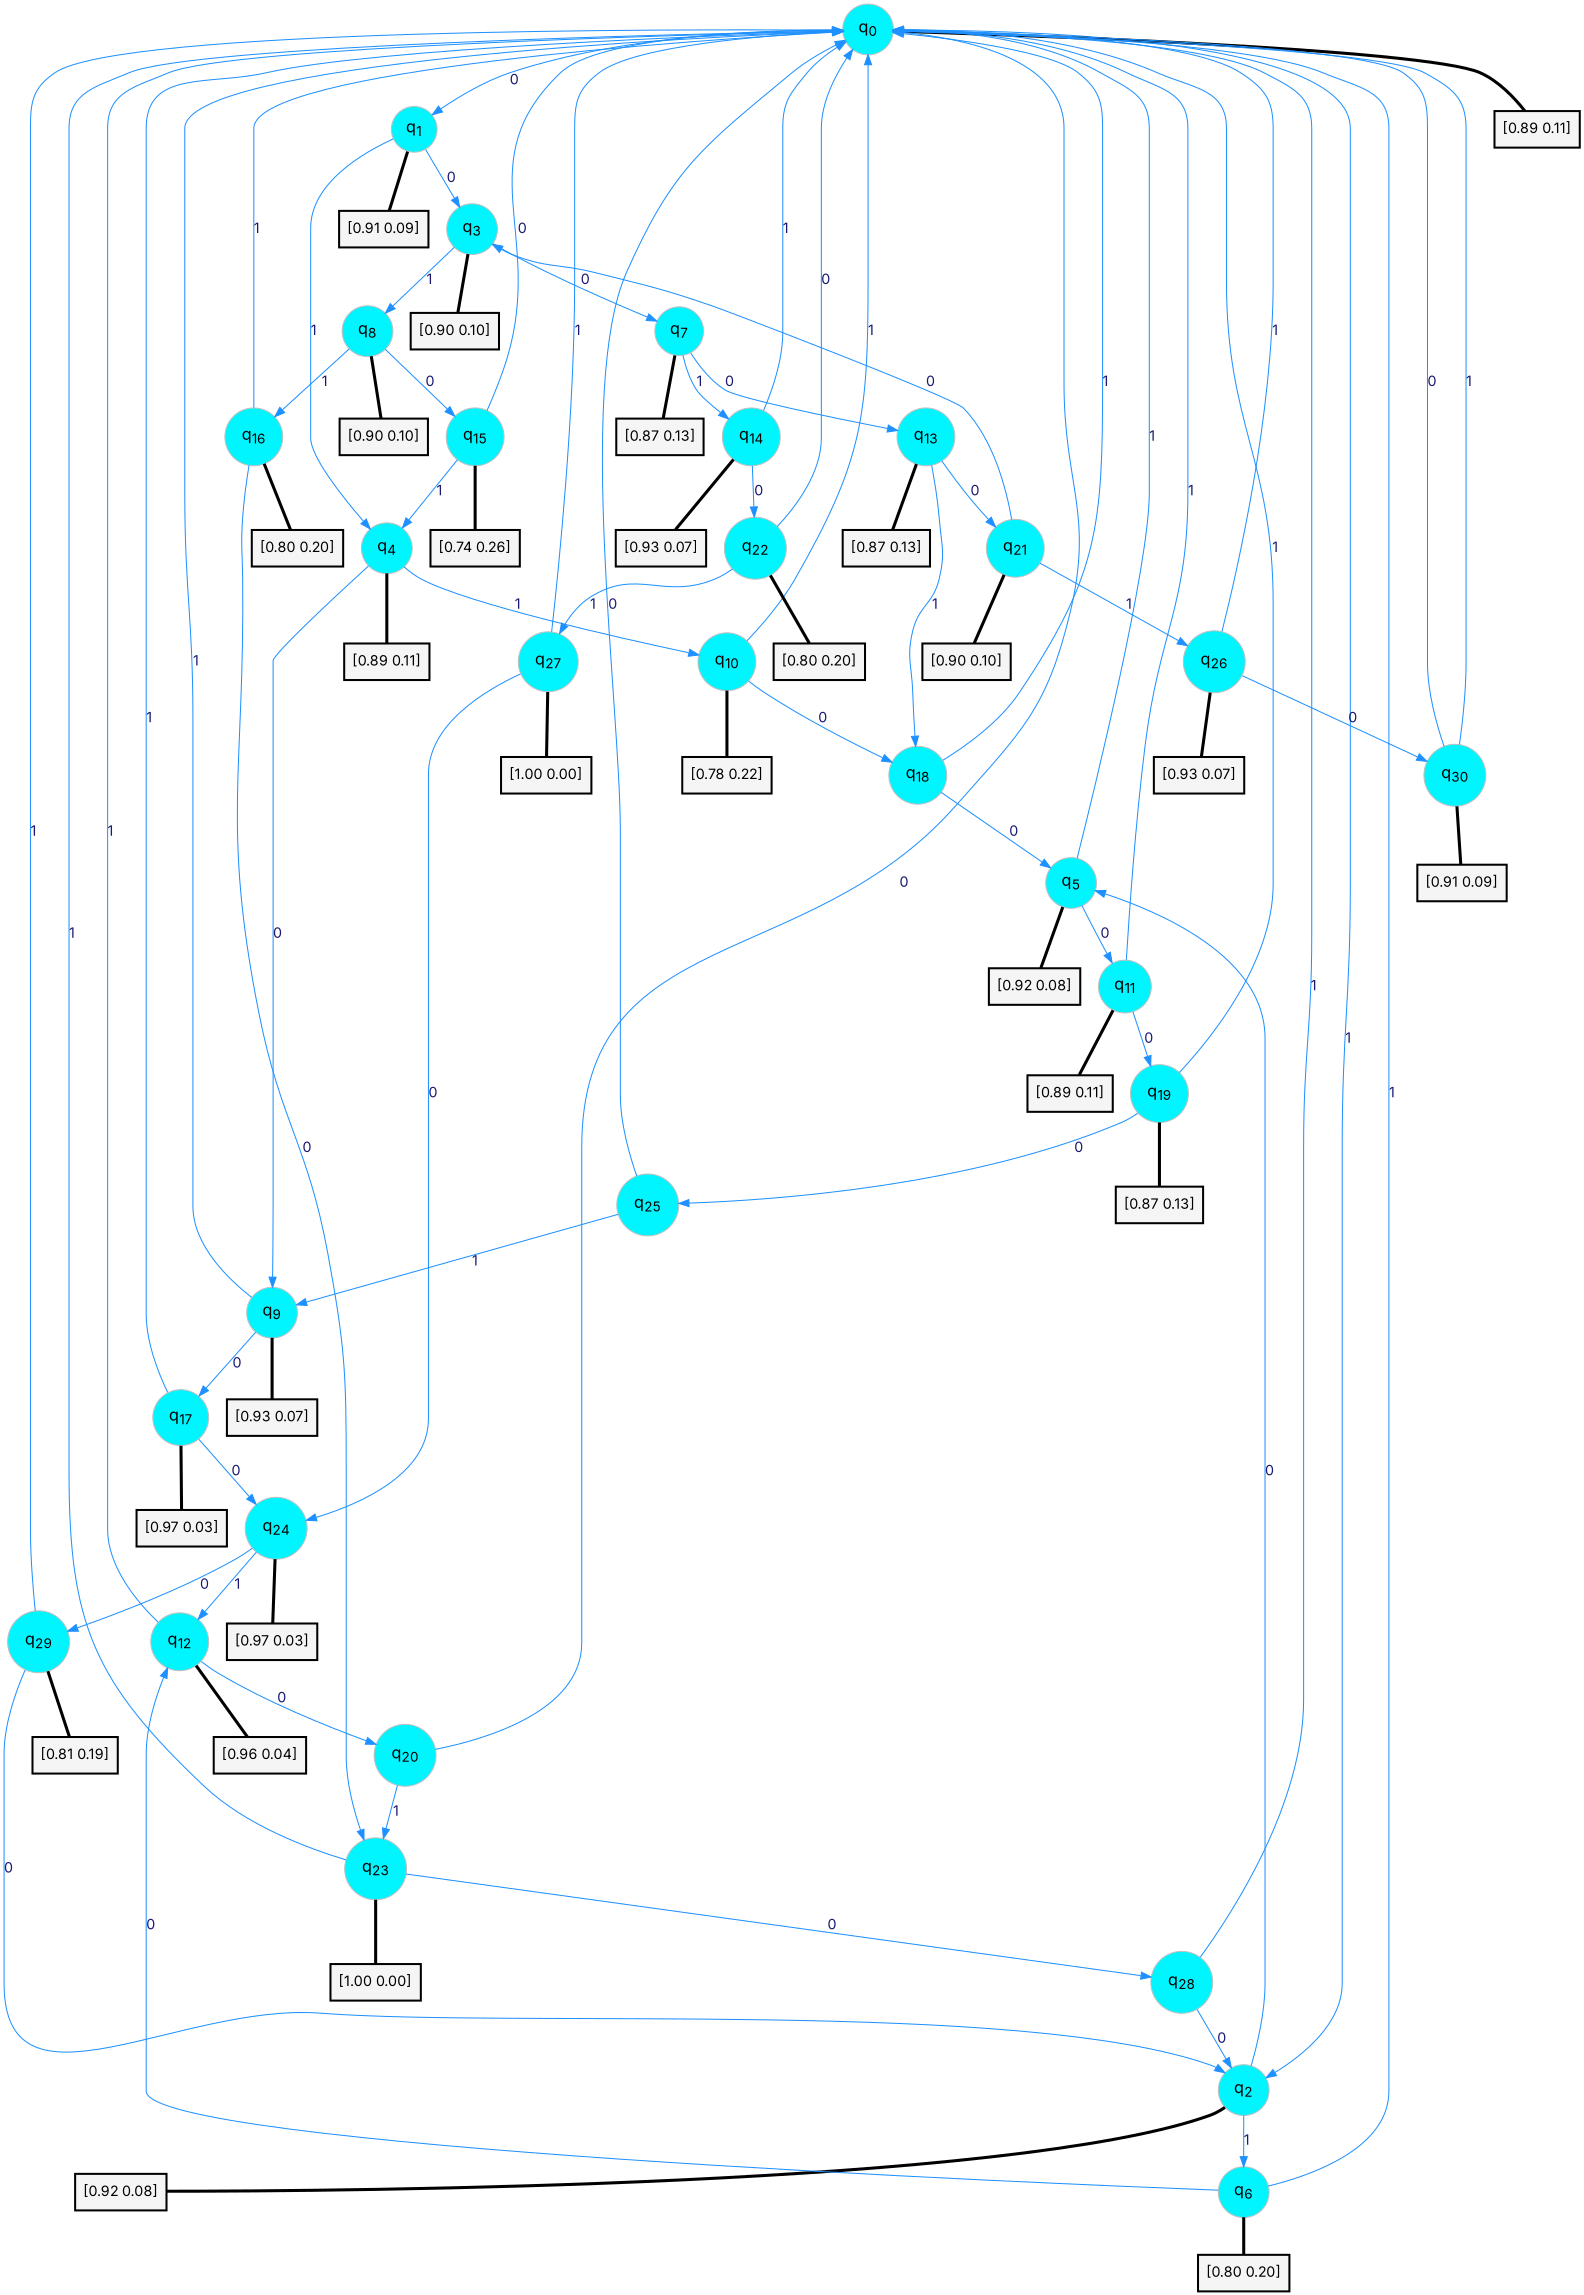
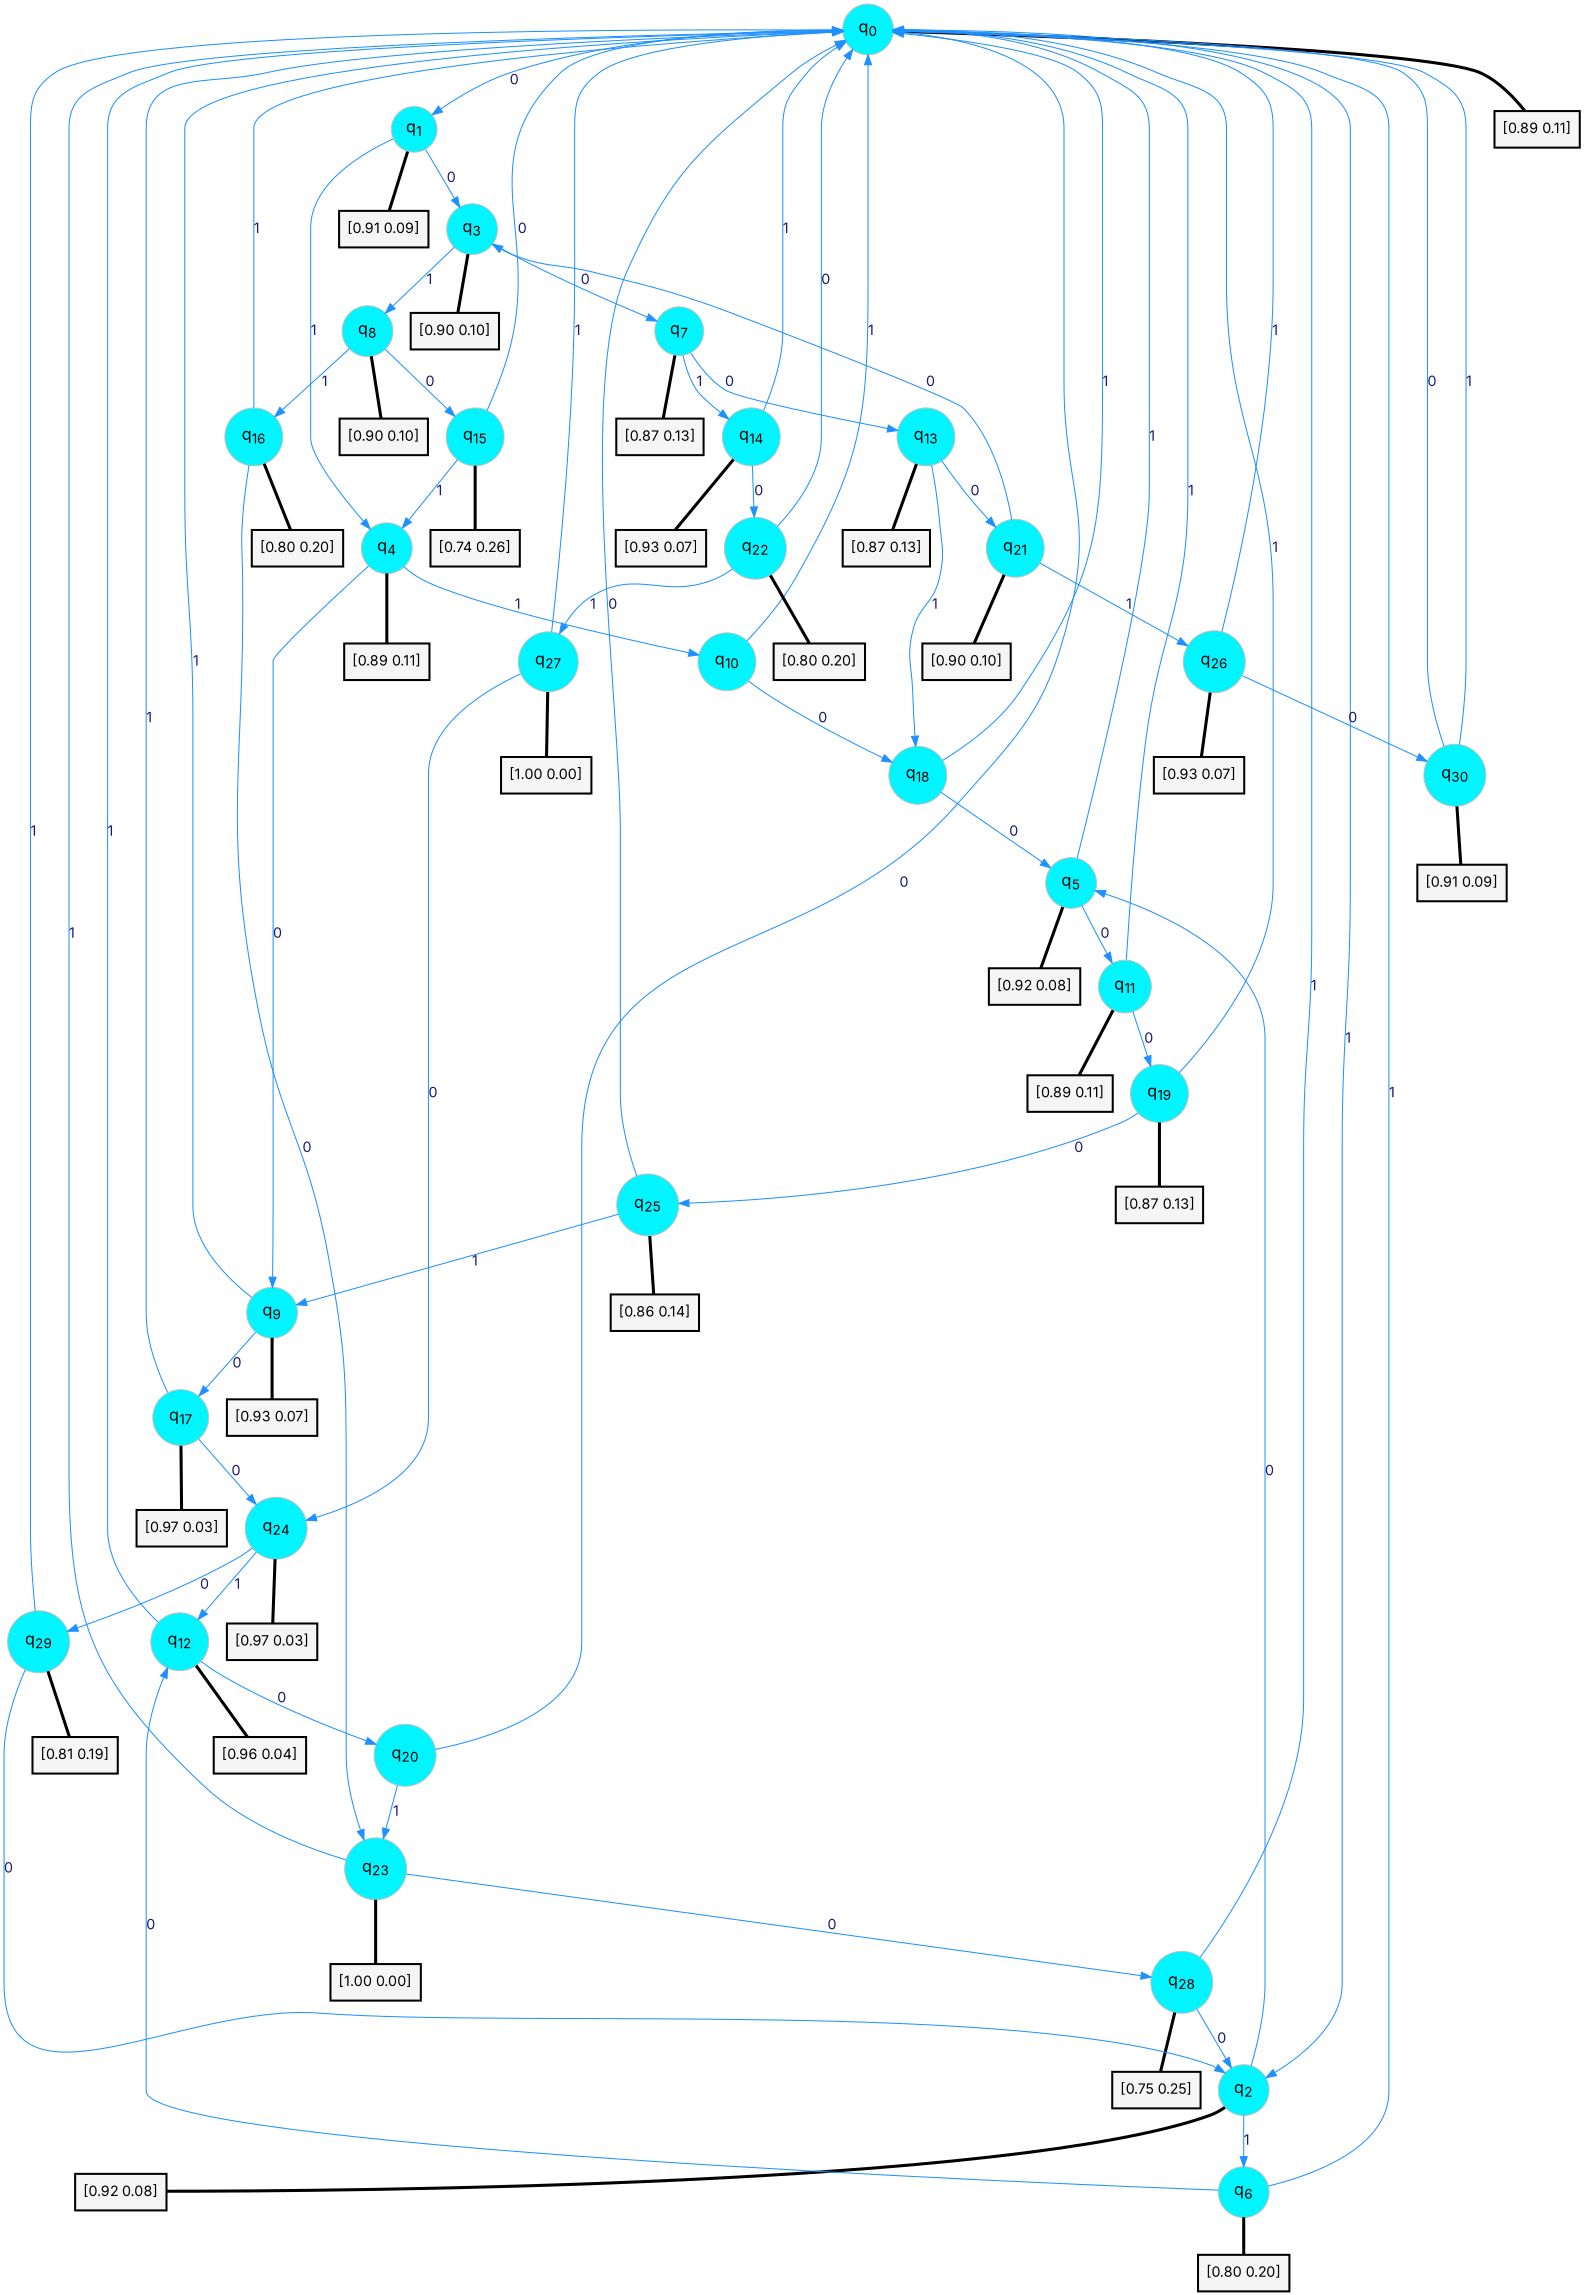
node "[0.78 0.22]": removed
node "[0.86 0.14]": added
node "[0.75 0.25]": added
